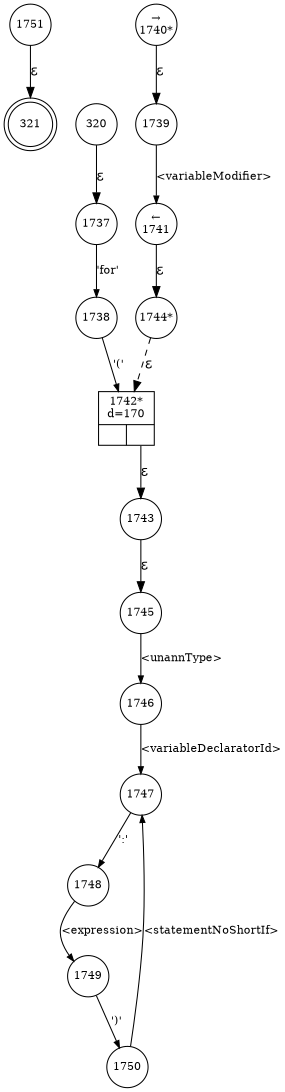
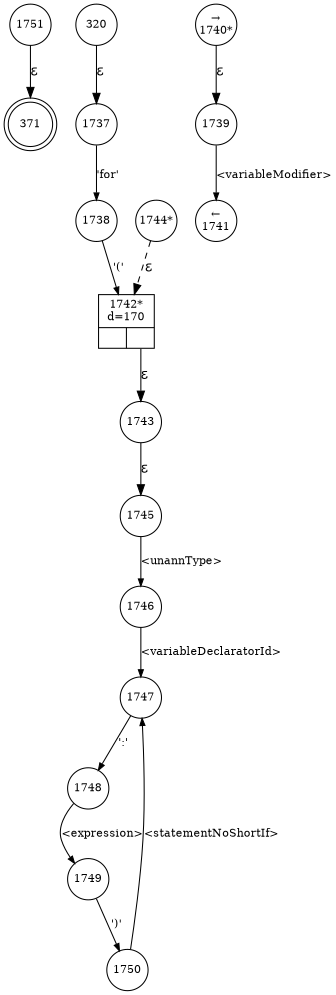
node "321": label "321" -> "371"
edge "← 1741" -> "1744*": removed, label "ε"
